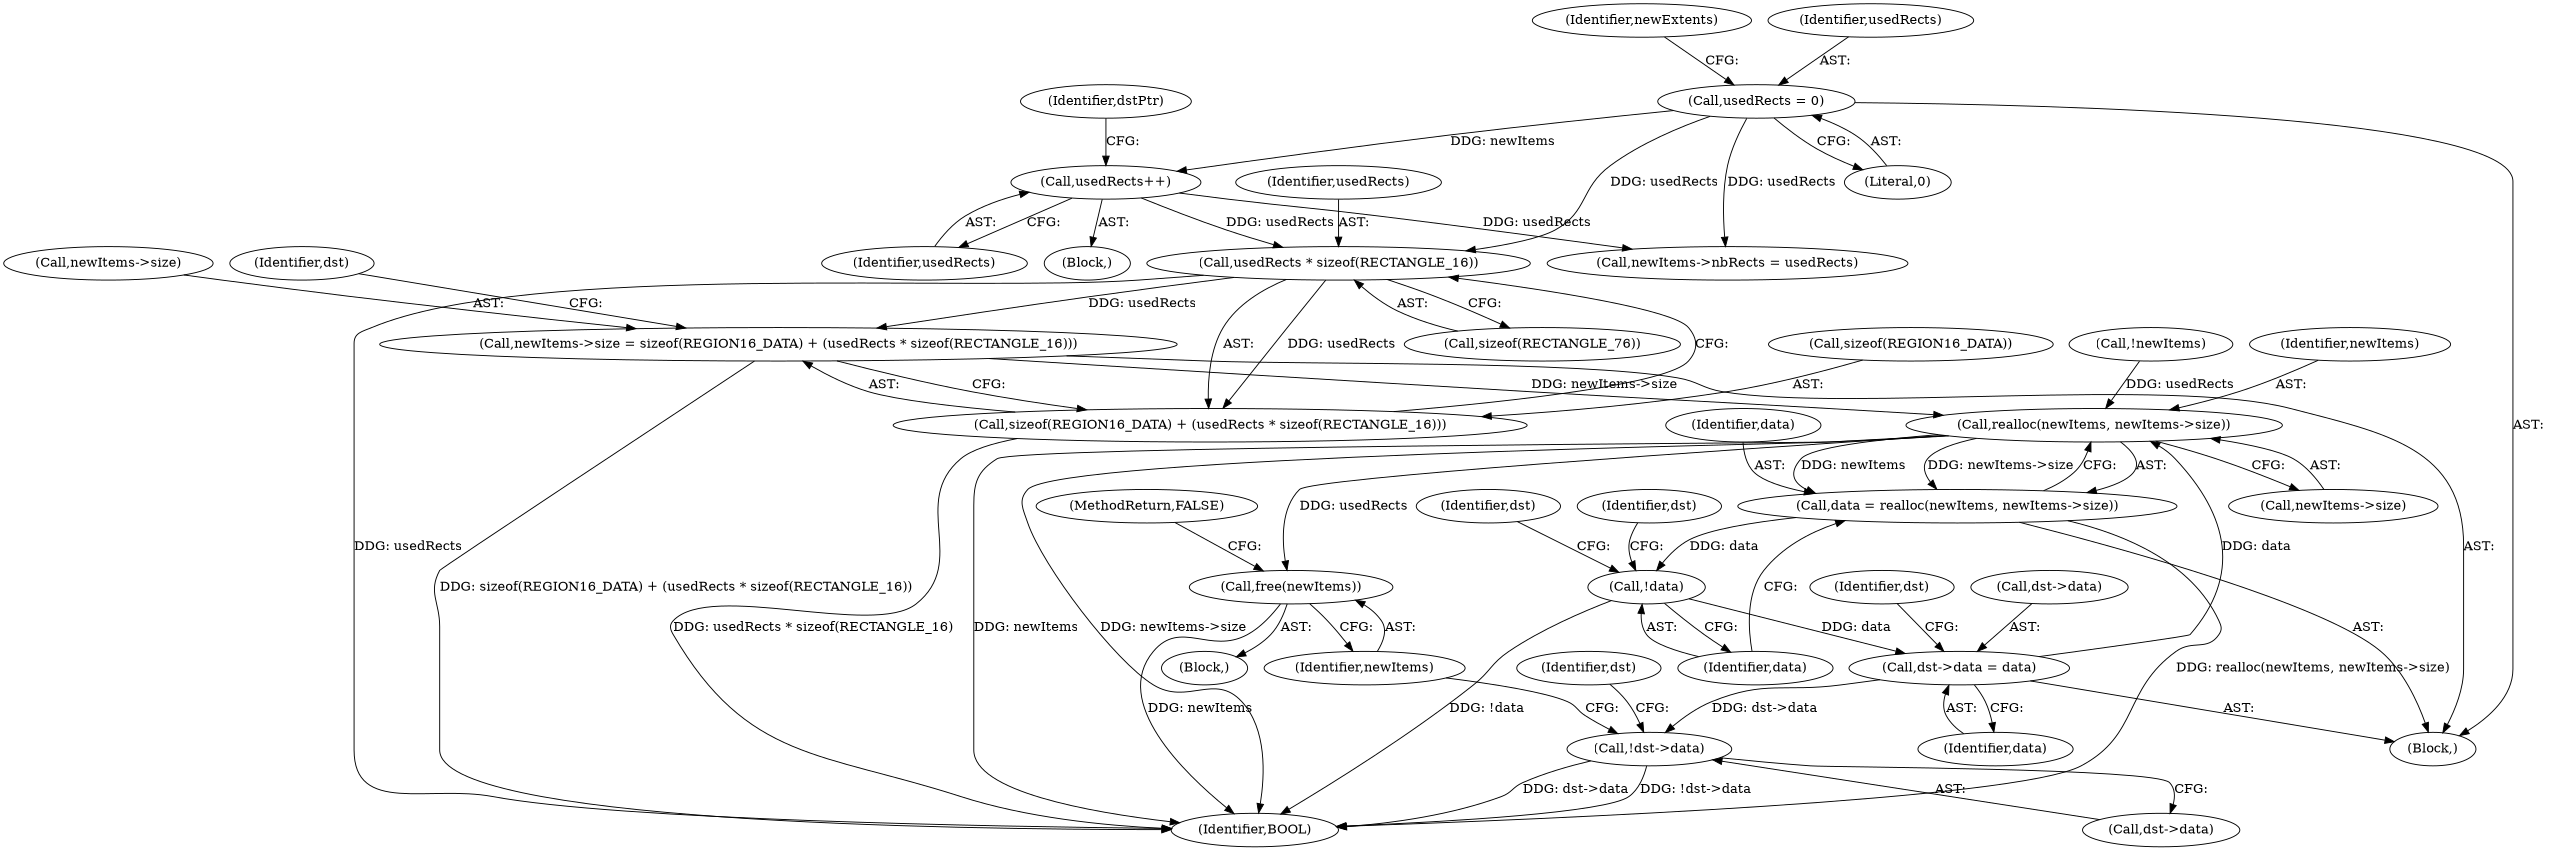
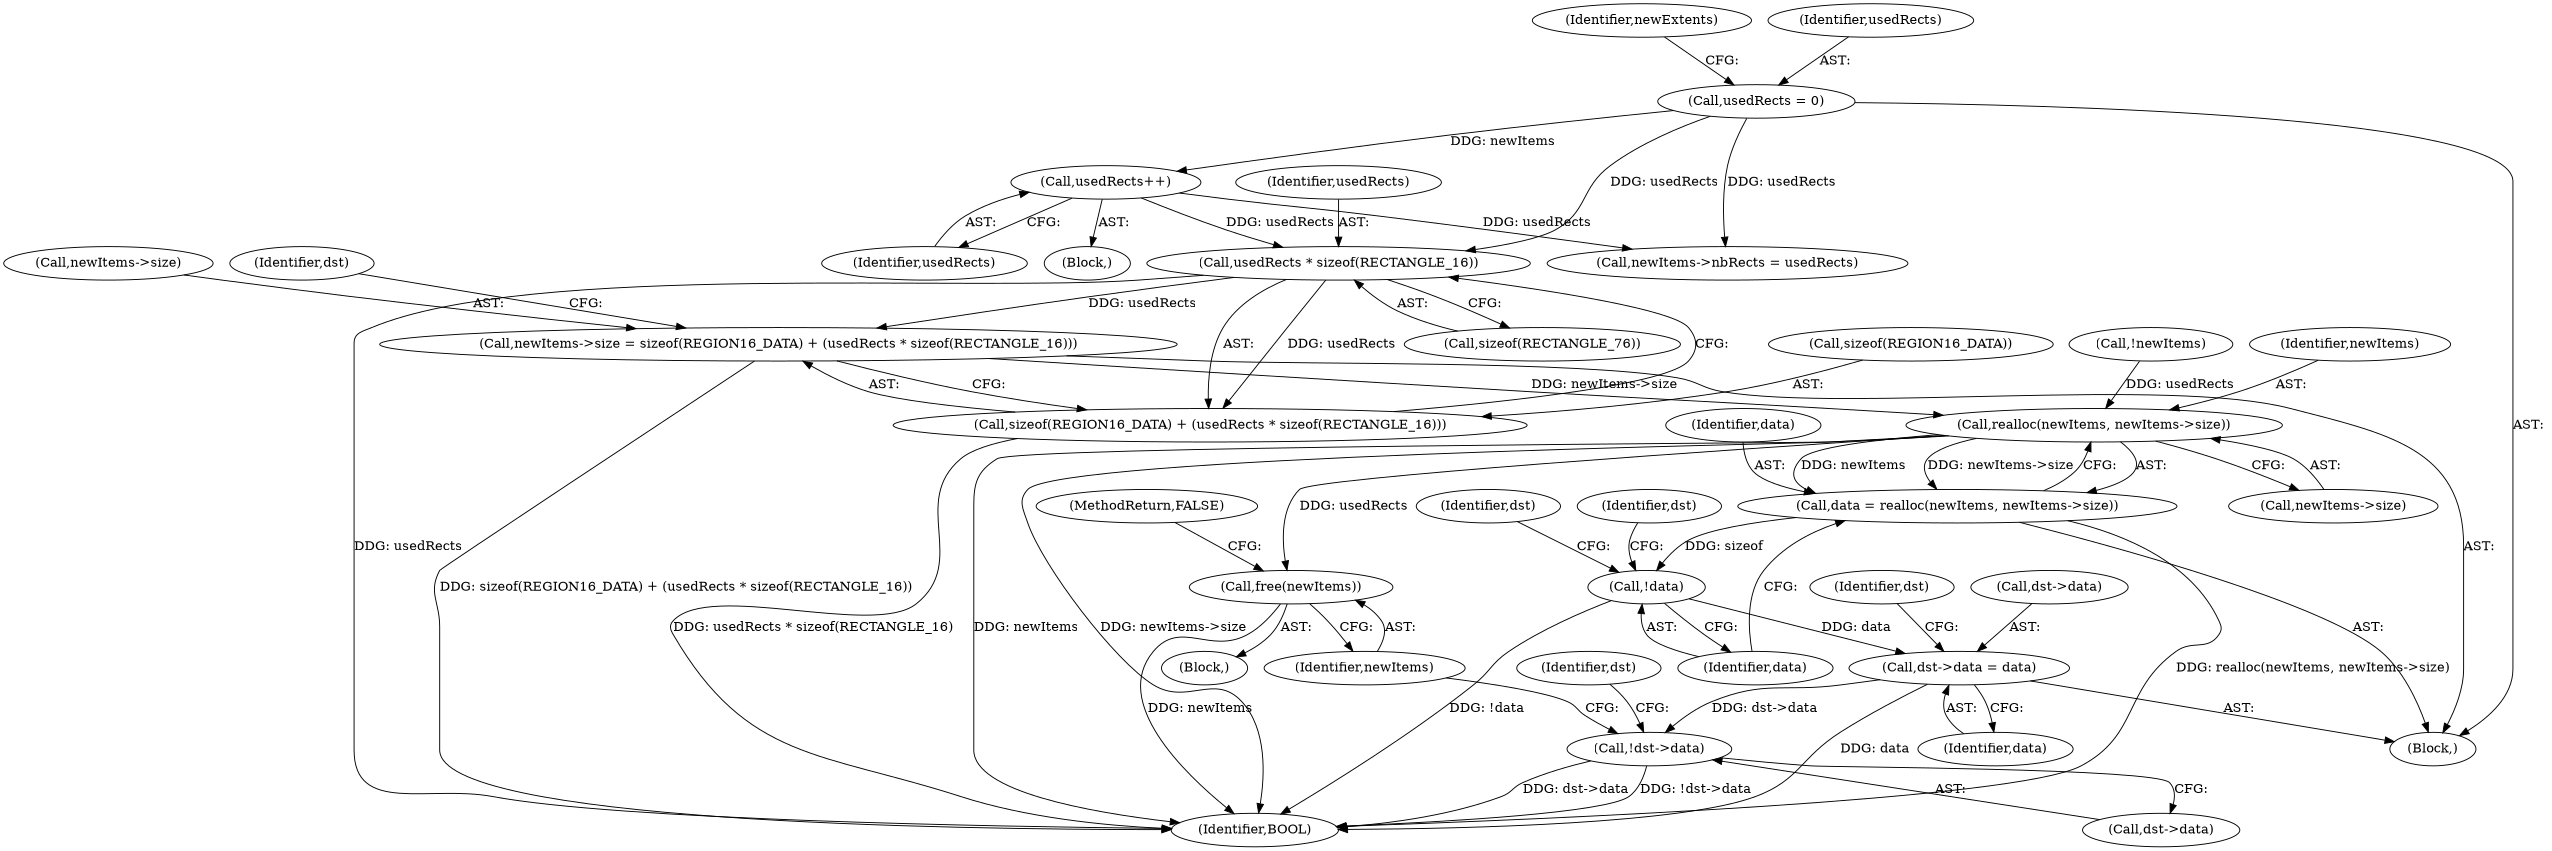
node "(Identifier,dstPtr)": removed
node "(Literal,0)": removed
edge "(Call,data = realloc(newItems, newItems->size))" -> "(Call,!data)": label "DDG: data" -> "DDG: sizeof"
edge "(Call,dst->data = data)" -> "(Call,realloc(newItems, newItems->size))": now "(Call,dst->data = data)" -> "(Identifier,BOOL)"
